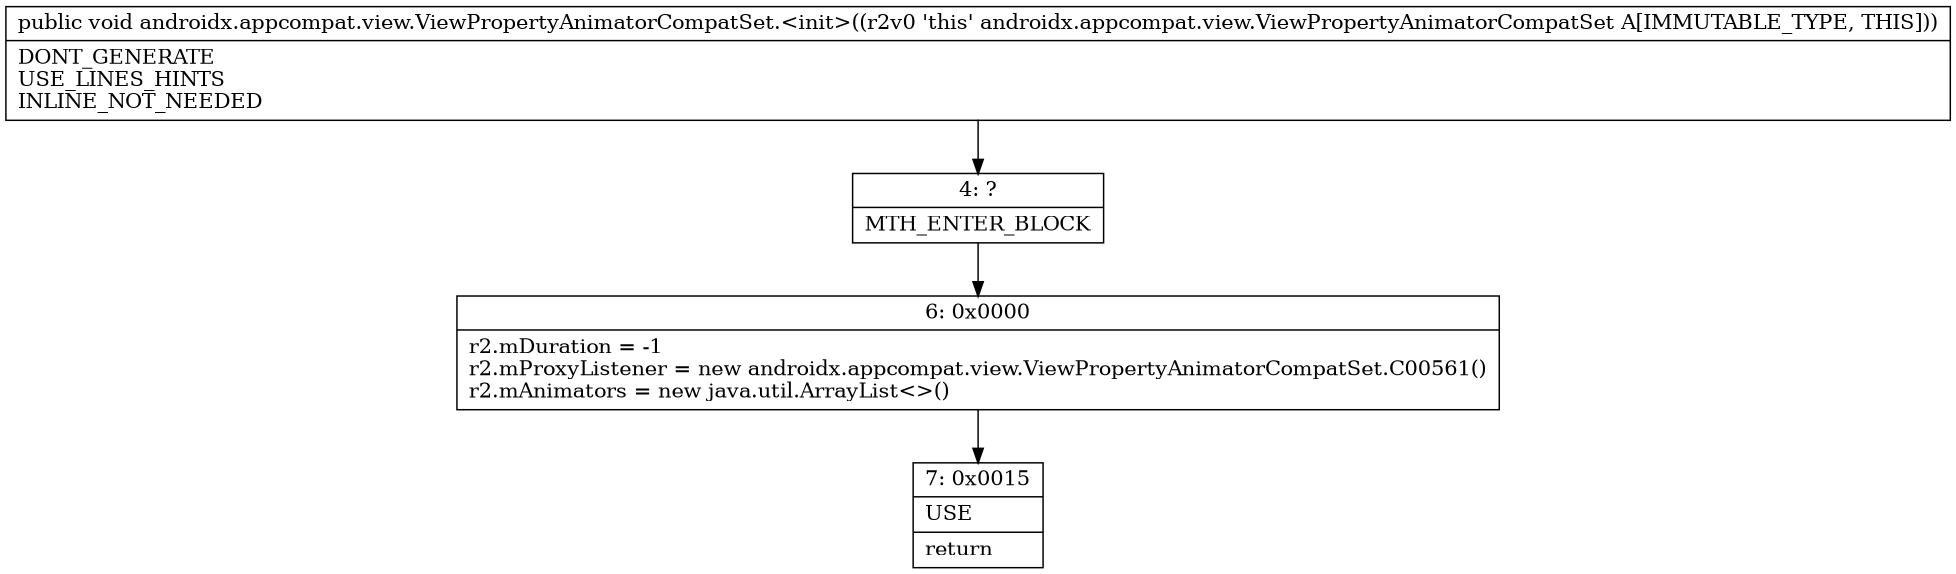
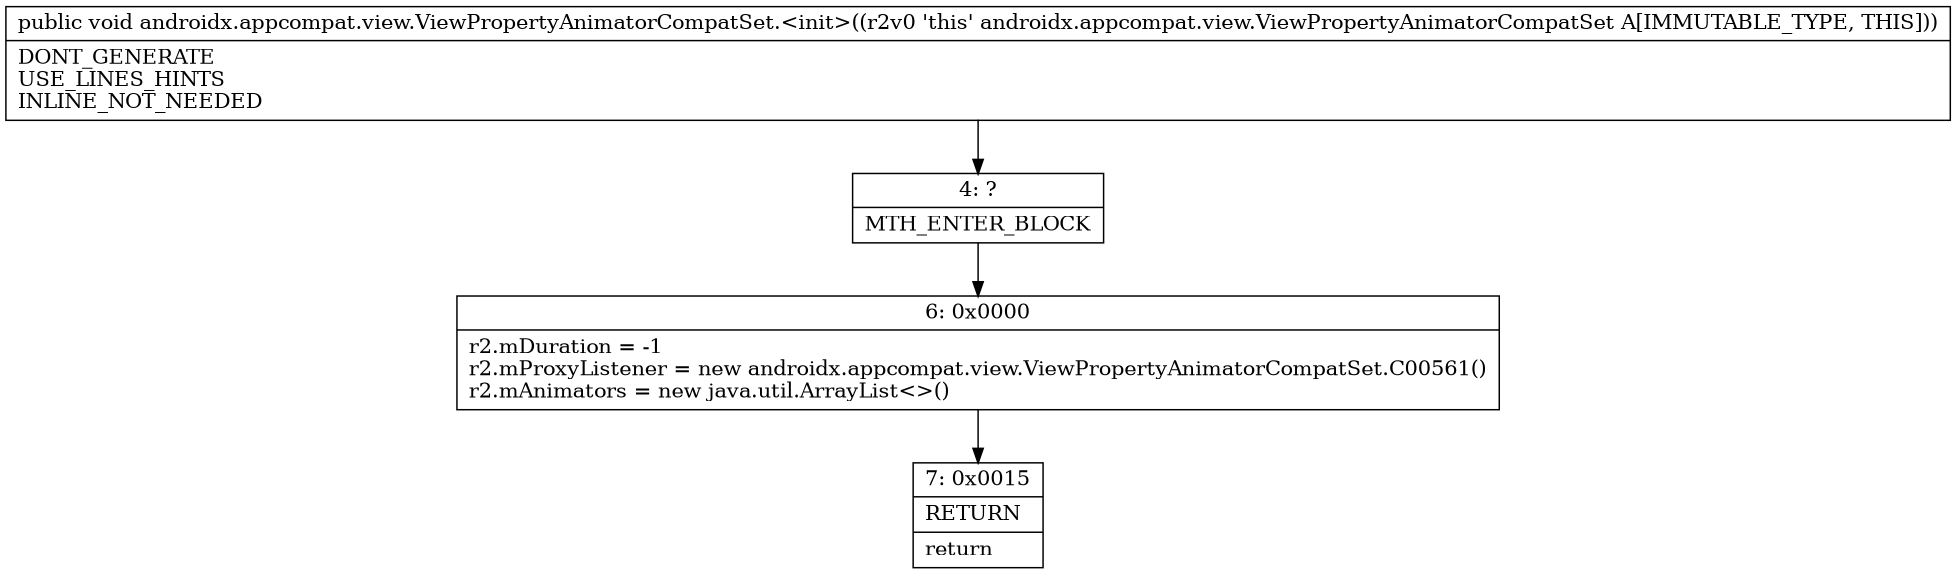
node "7: 0x0015": text "USE" -> "RETURN"
